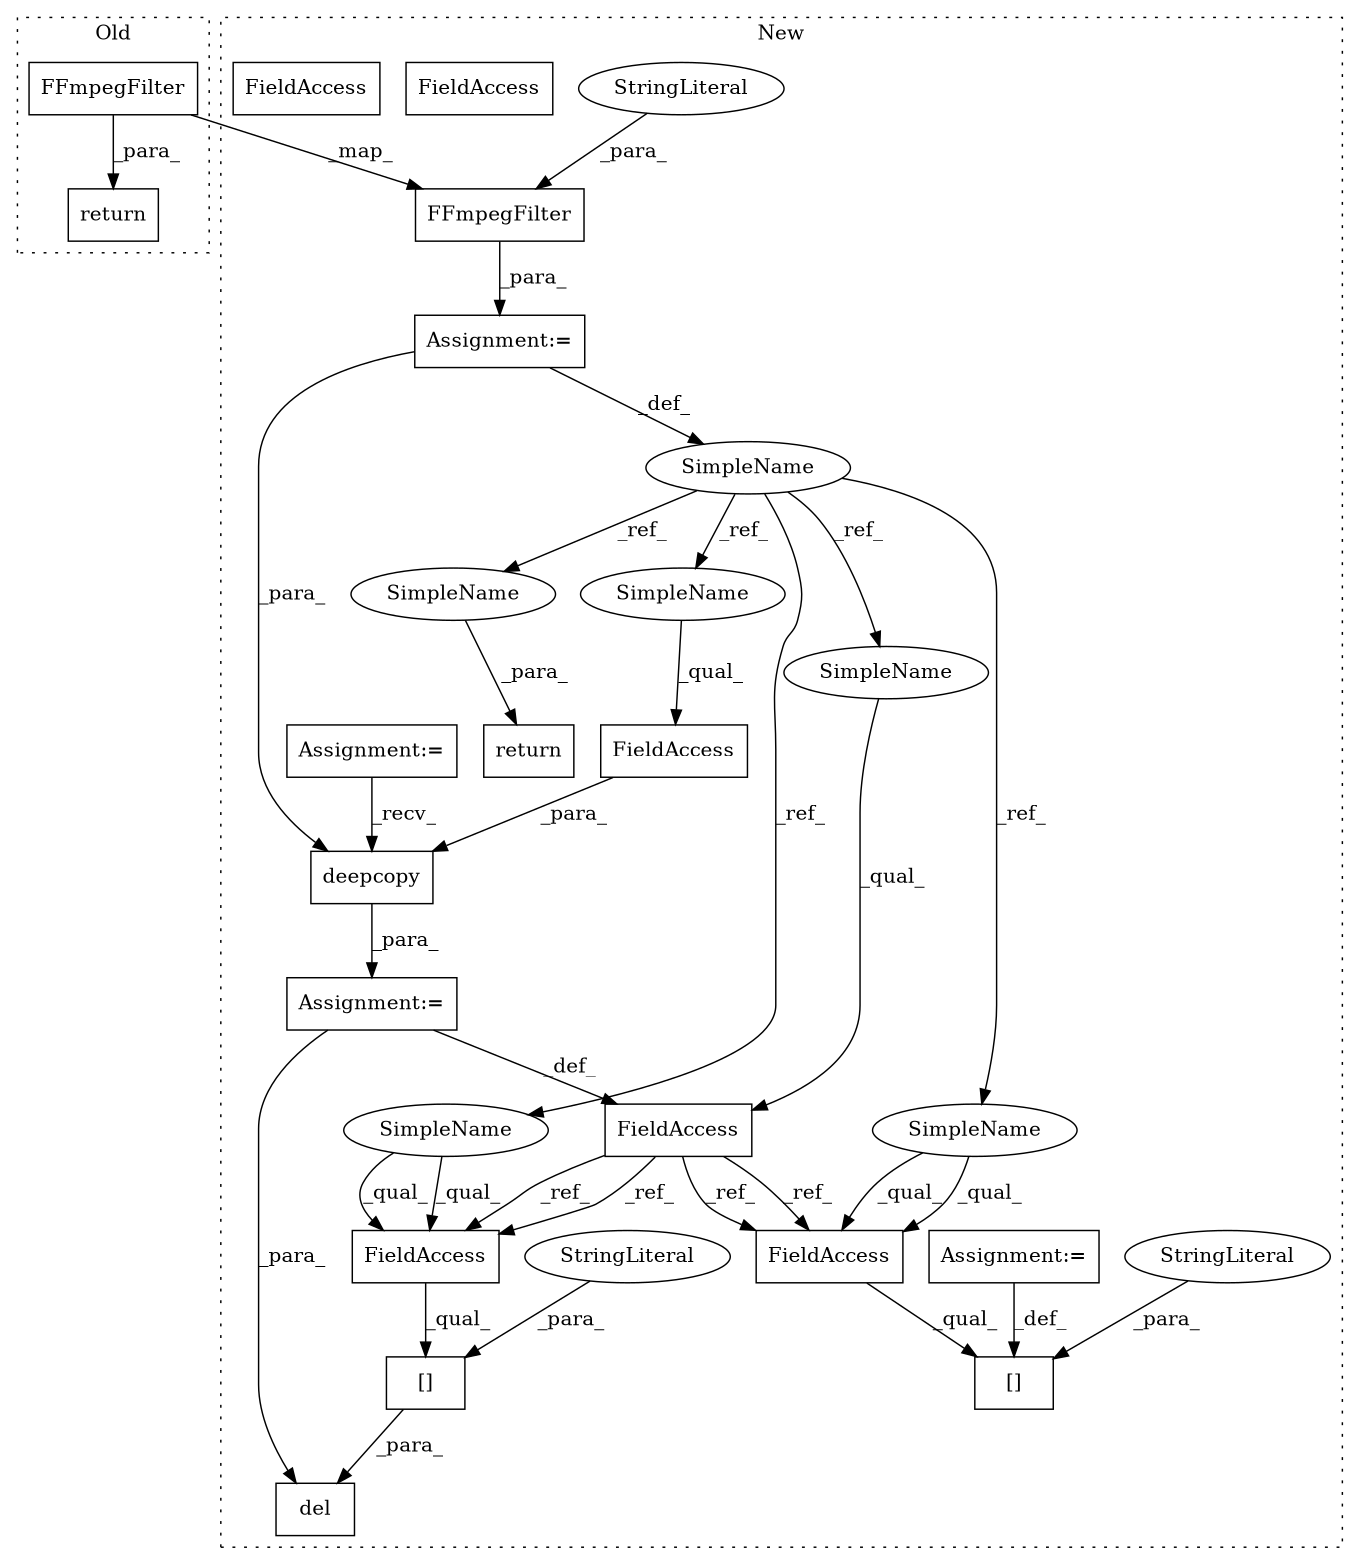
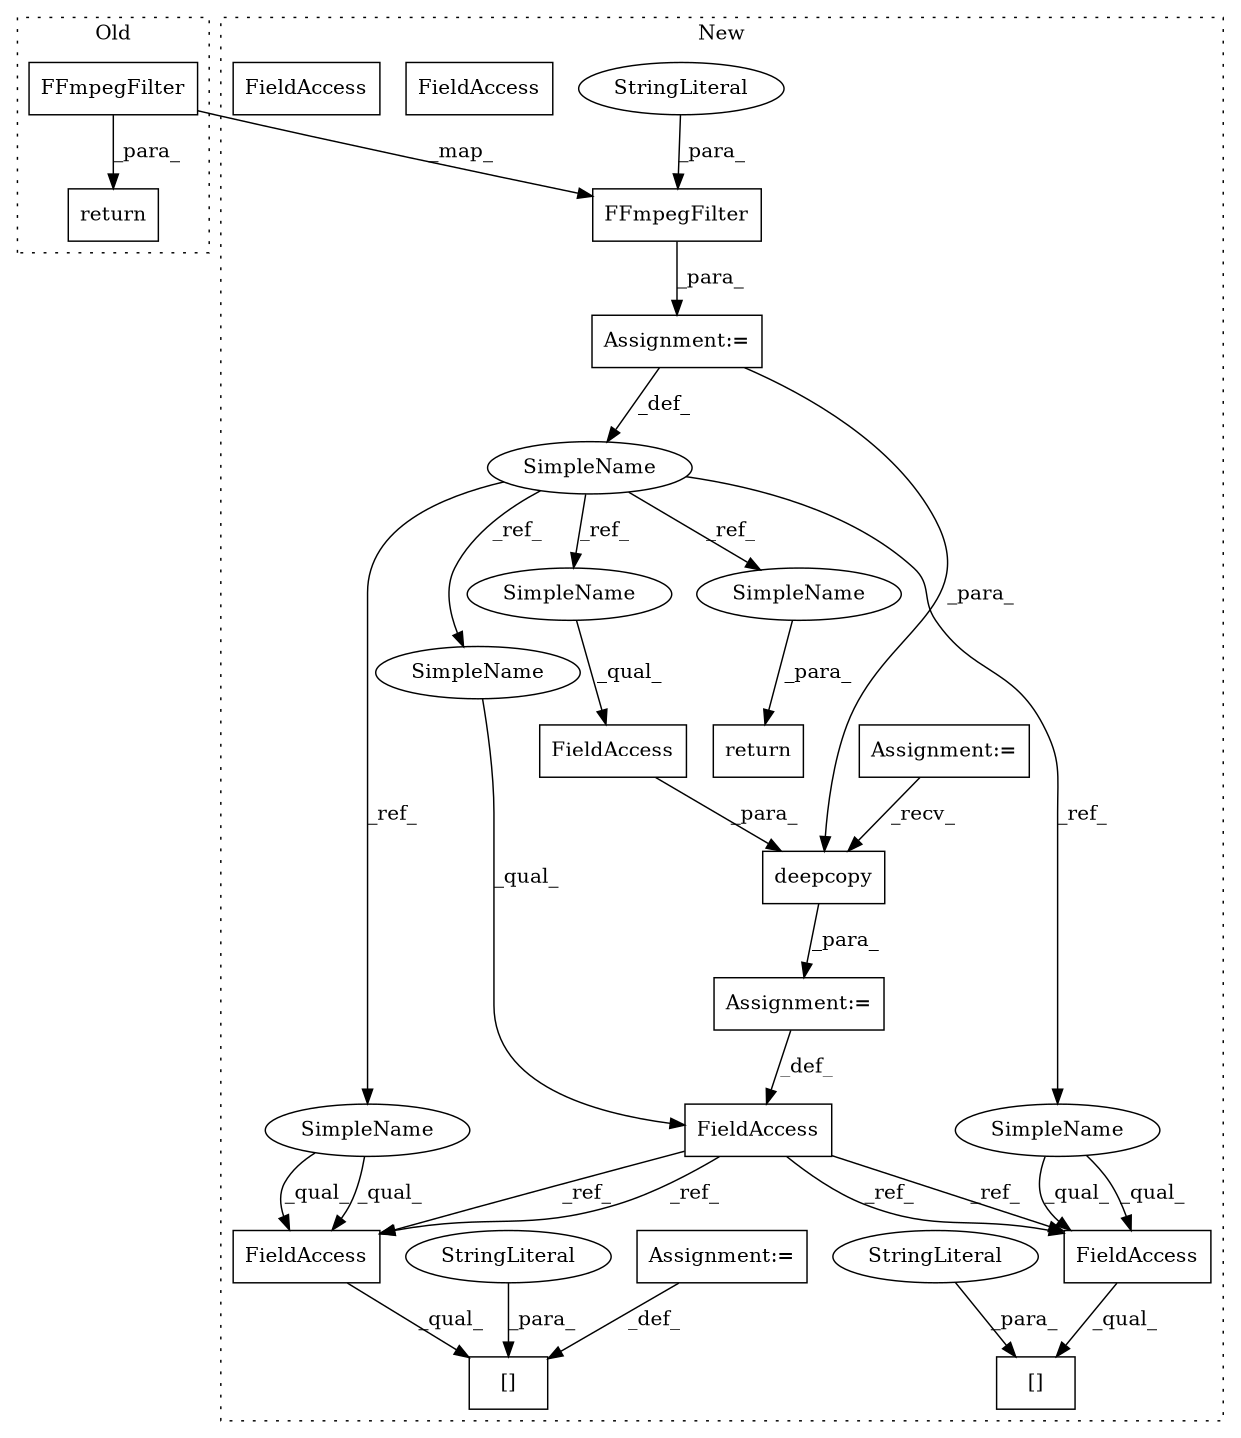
node "del": removed
